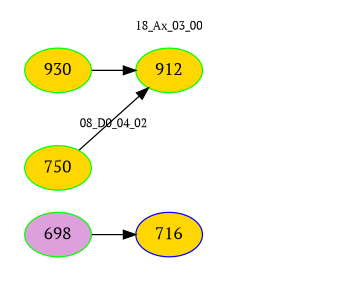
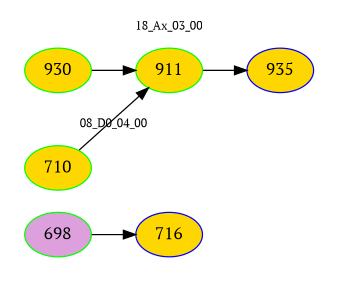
node "912": label "912" -> "911"
node "935": added
cluster "08_D0_04_02": label "08_D0_04_02" -> "08_D0_04_00"
node "750": label "750" -> "710"
